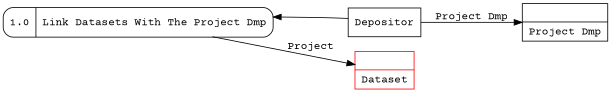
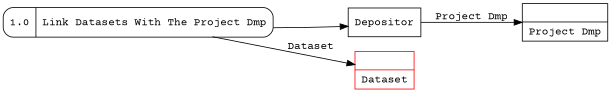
edge "Depositor" -> "1.0": reversed
edge "1.0" -> "Dataset": label "Project" -> "Dataset"
